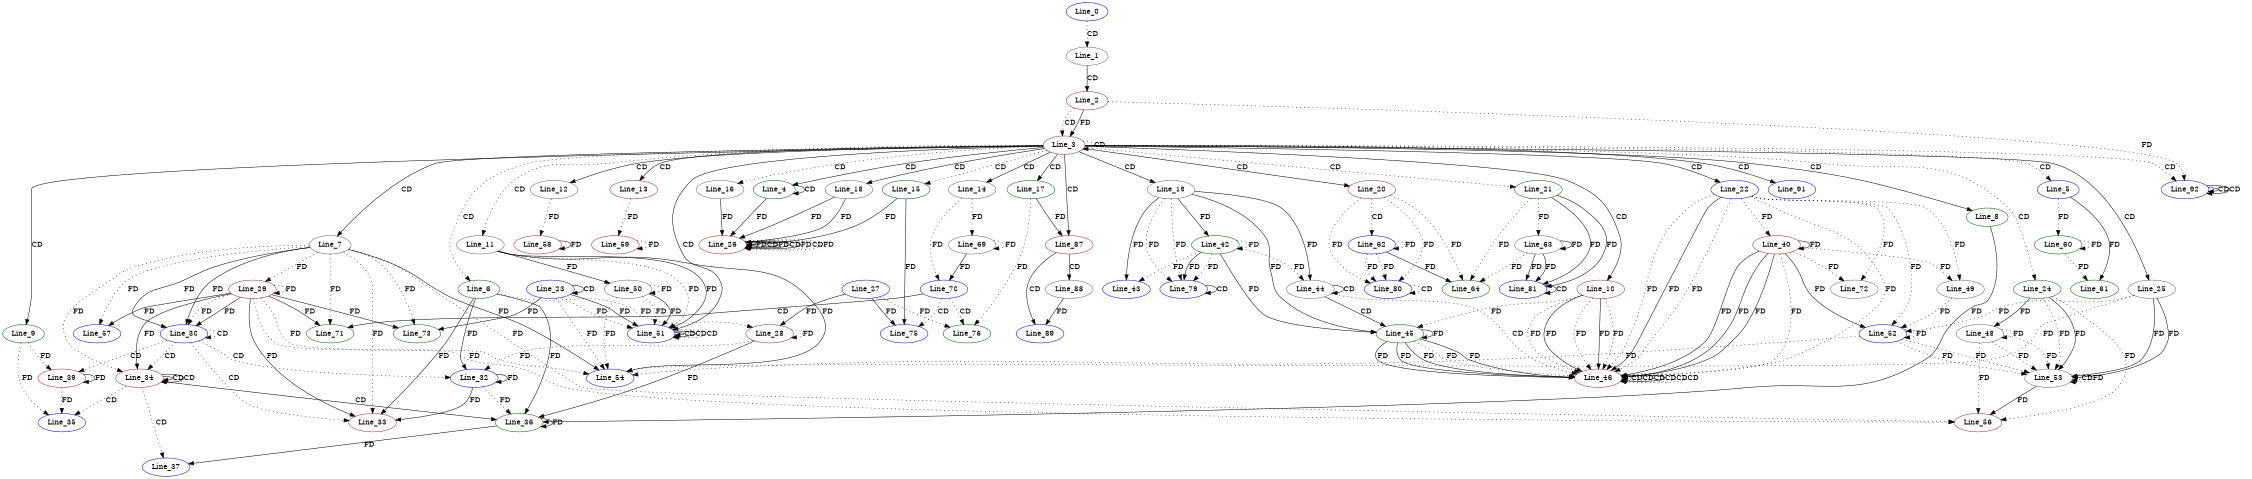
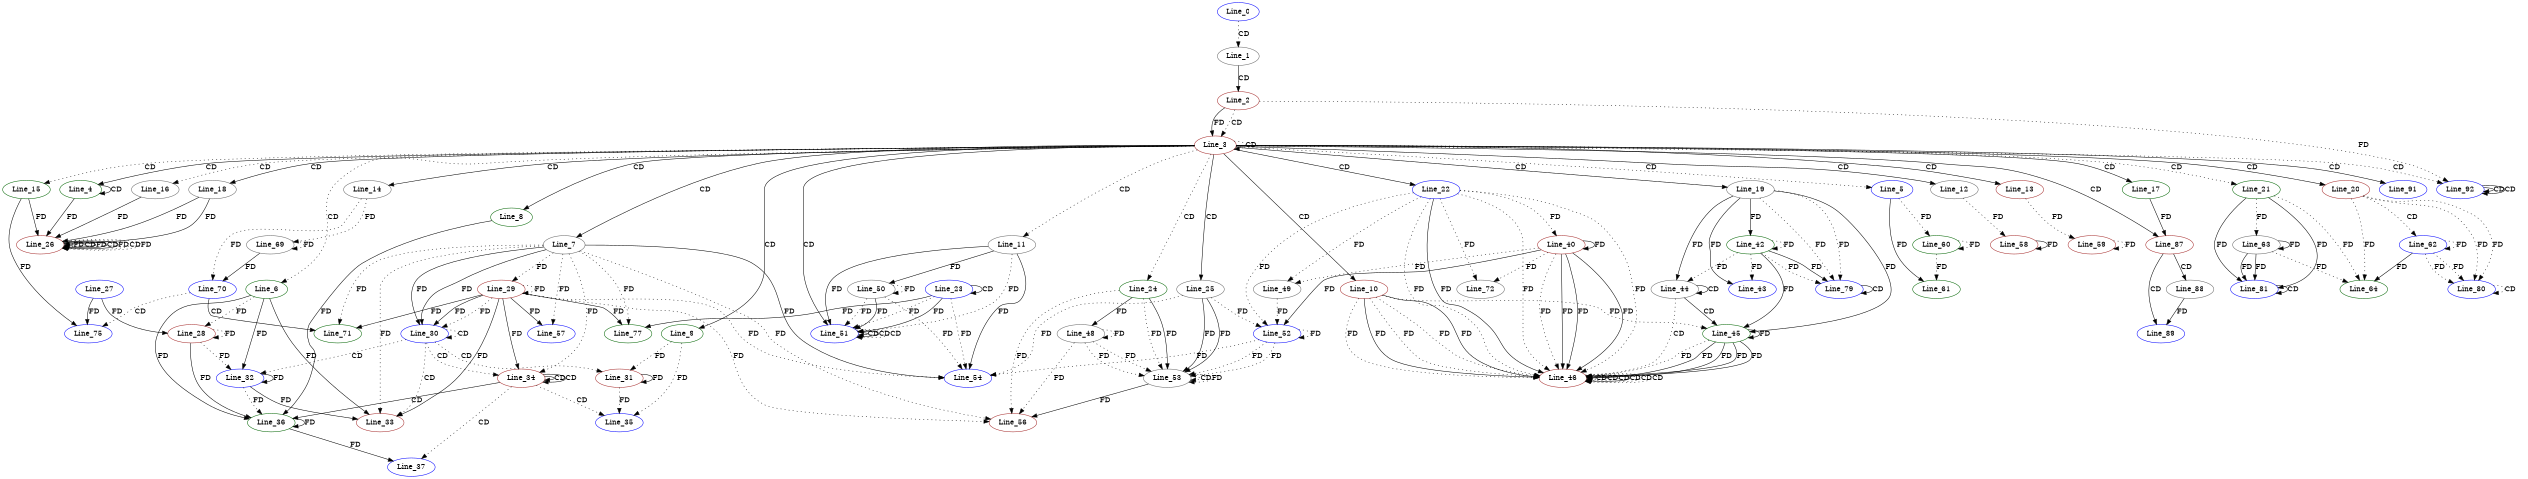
node "Line_73": label "Line_73" -> "Line_77"
node "Line_76": removed
node "Line_39": label "Line_39" -> "Line_31"
